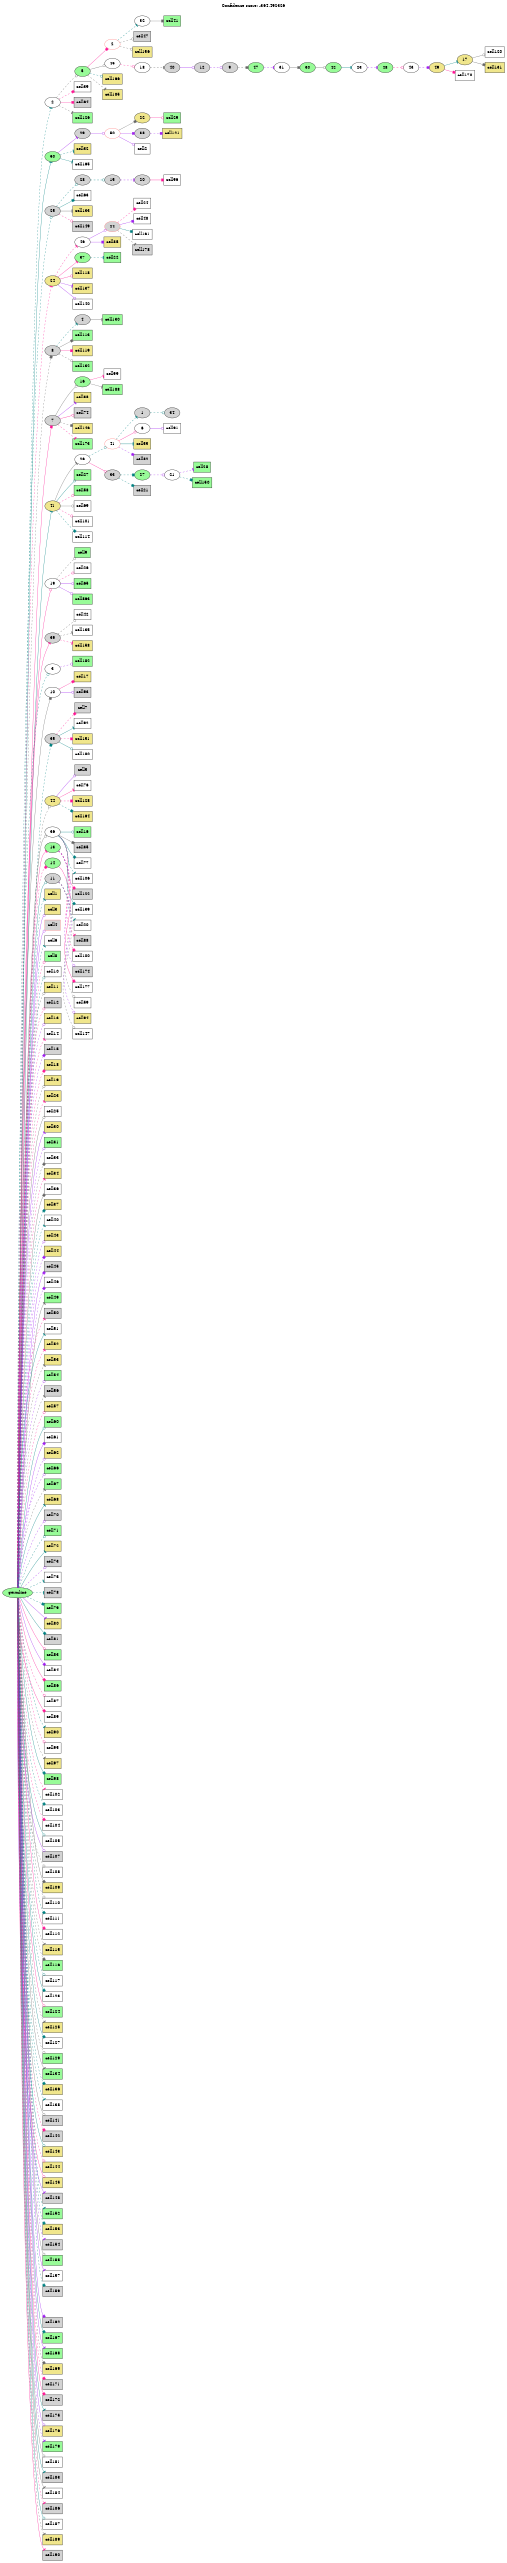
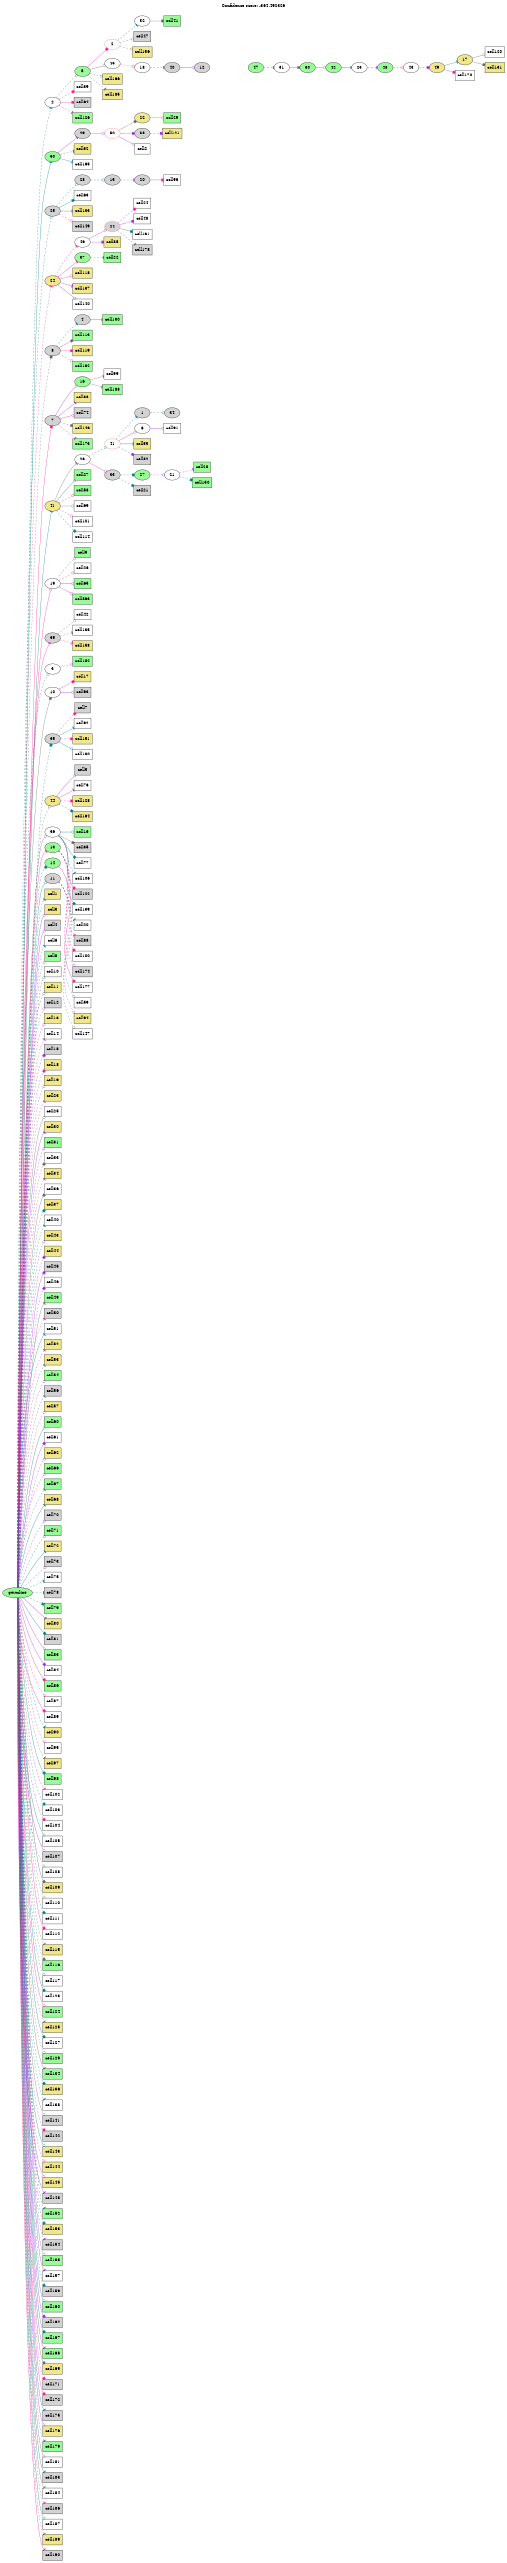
node "9": removed
edge "7" -> "16": color gray40 -> purple
node "cell4": color indianred1 -> black
edge "germline" -> "14": color deeppink -> teal
edge "germline" -> "cell169": style dashed -> solid
node "cell160": added
